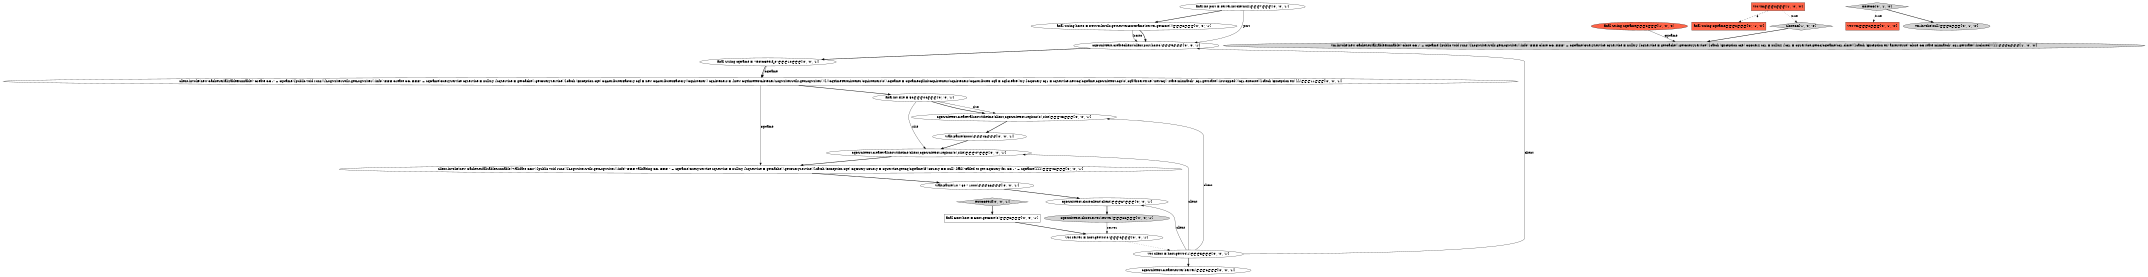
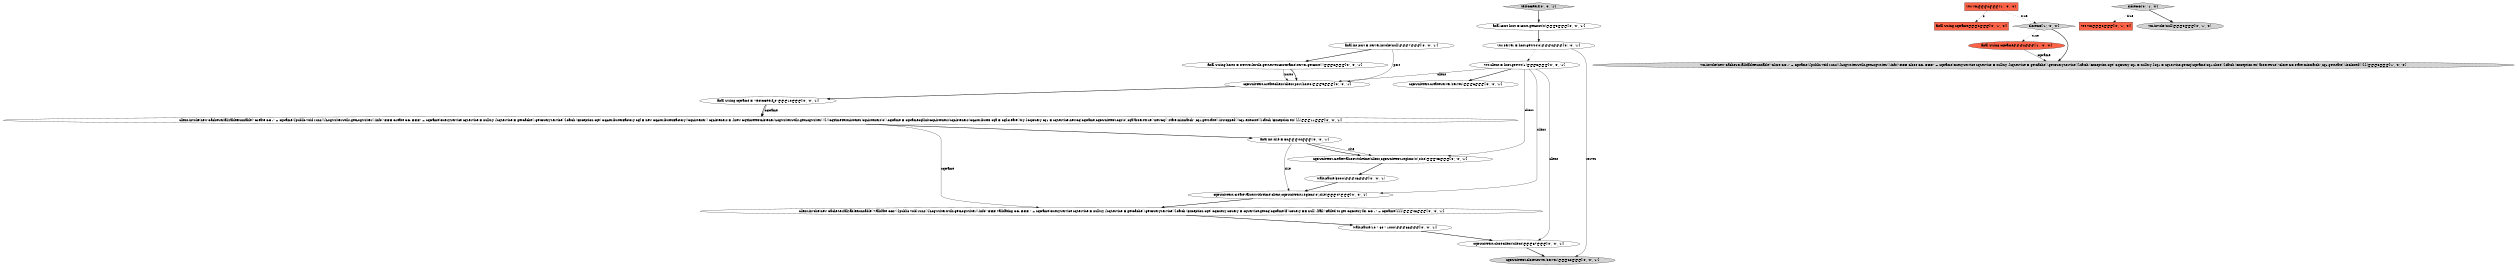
edge "closeCQ['1', '0', '0']" -> "final String cqName@@@2@@@['1', '0', '0']": added, label "true"
node "final Host host = Host.getHost(0)@@@3@@@['0', '0', '1']": shape box -> ellipse
edge "cqDUnitTest.closeServer(server)@@@68@@@['0', '0', '1']" -> "VM server = host.getVM(0)@@@4@@@['0', '0', '1']": reversed
